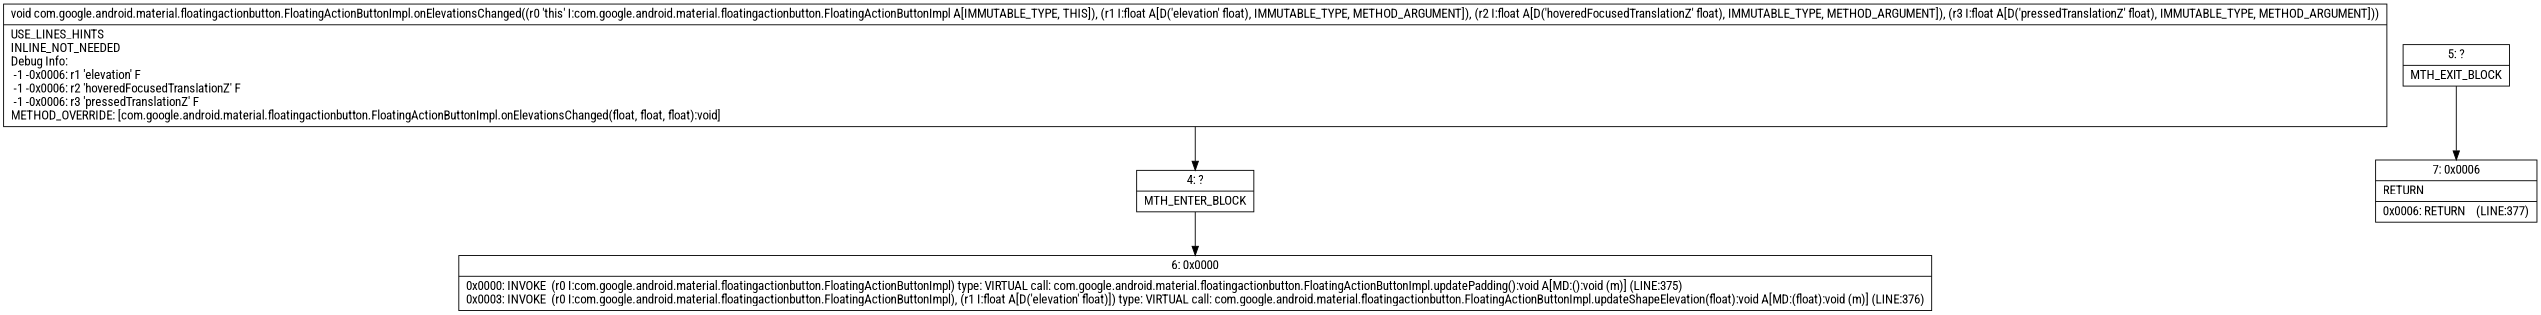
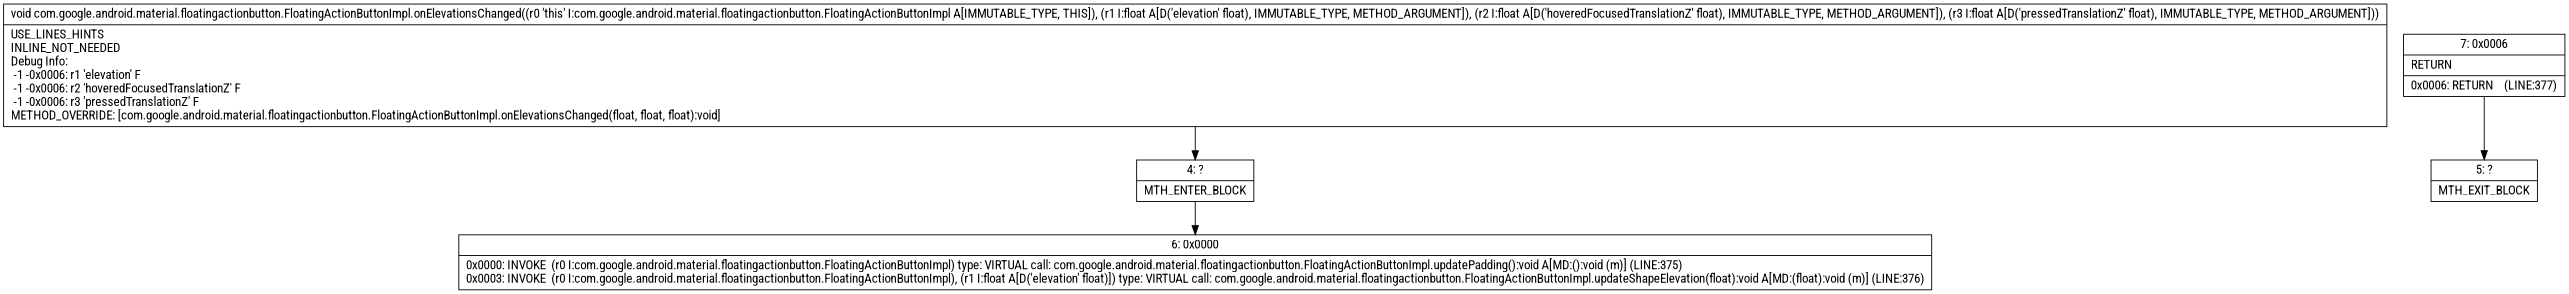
edge "5: ?" -> "7: 0x0006": reversed
